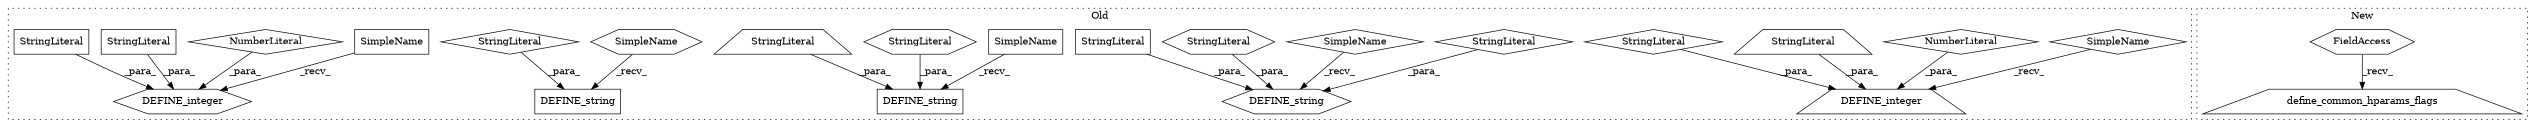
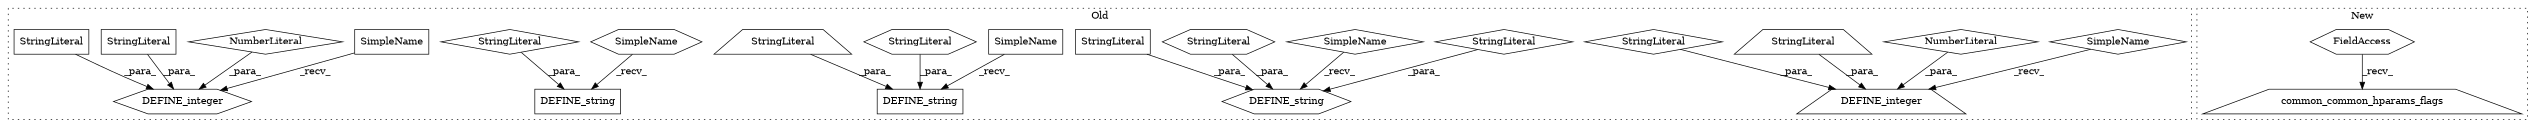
node "define_common_hparams_flags": label "define_common_hparams_flags" -> "common_common_hparams_flags"
